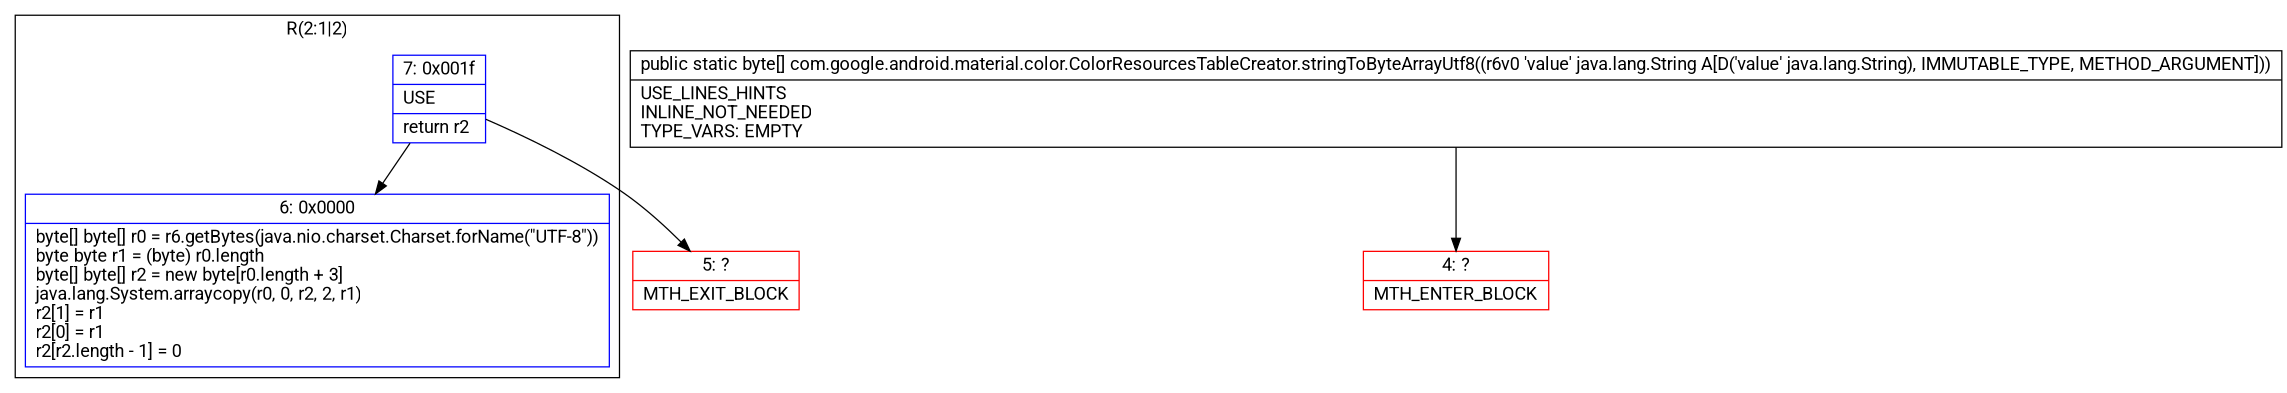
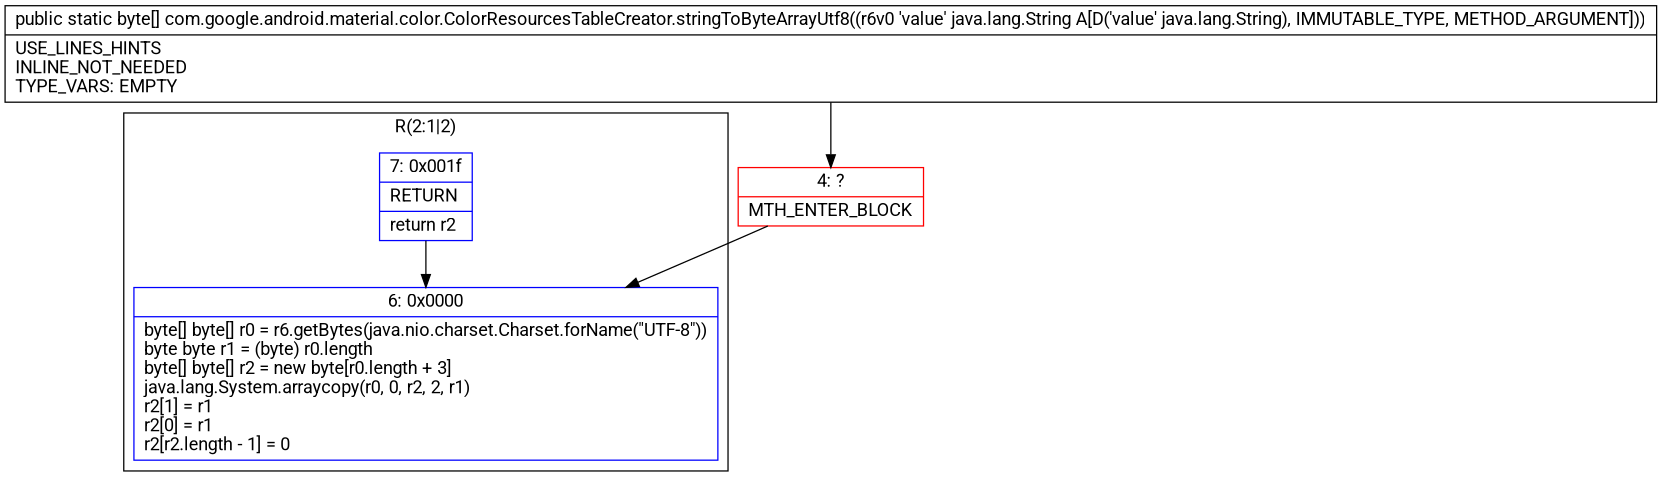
node "7: 0x001f": text "USE" -> "RETURN"
edge "4: ?" -> "6: 0x0000": added
node "5: ?": removed
